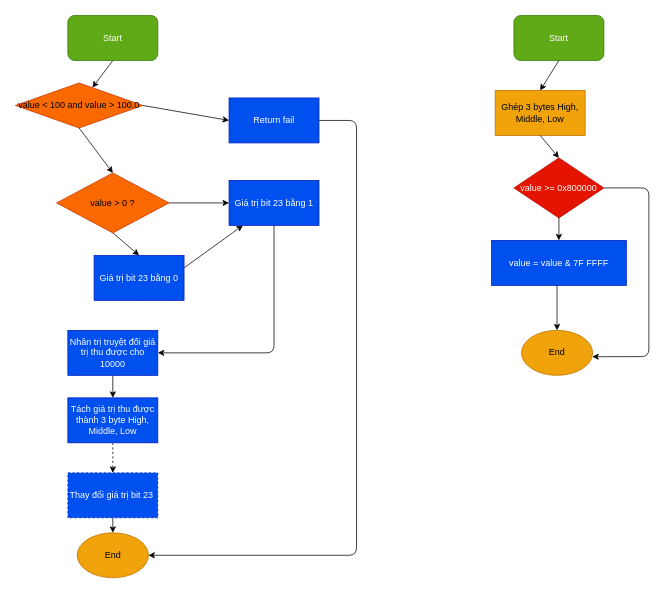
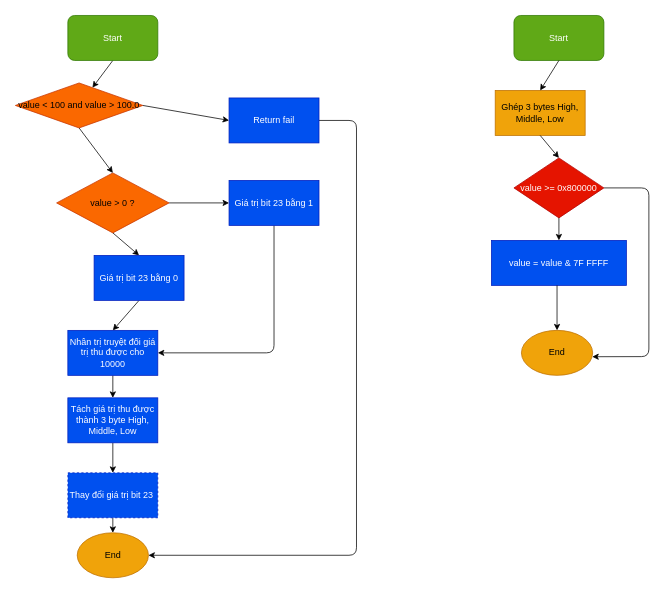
edge "Giá trị bit 23 bằng 0" -> "Giá trị bit 23 bằng 1": now "Giá trị bit 23 bằng 0" -> "Nhân trị truyệt đối giá trị thu được cho 10000"
edge "Tách giá trị thu được thành 3 byte High, Middle, Low" -> "Thay đổi giá trị bit 23": style dashed -> solid
